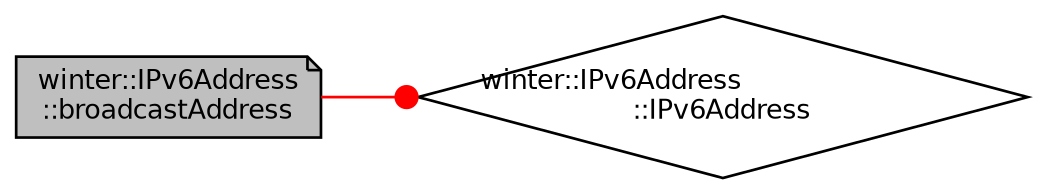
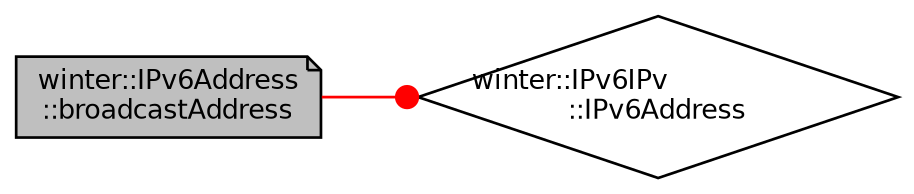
node "winter::IPv6Address ::IPv6Address": label "winter::IPv6Address ::IPv6Address" -> "winter::IPv6IPv ::IPv6Address"
